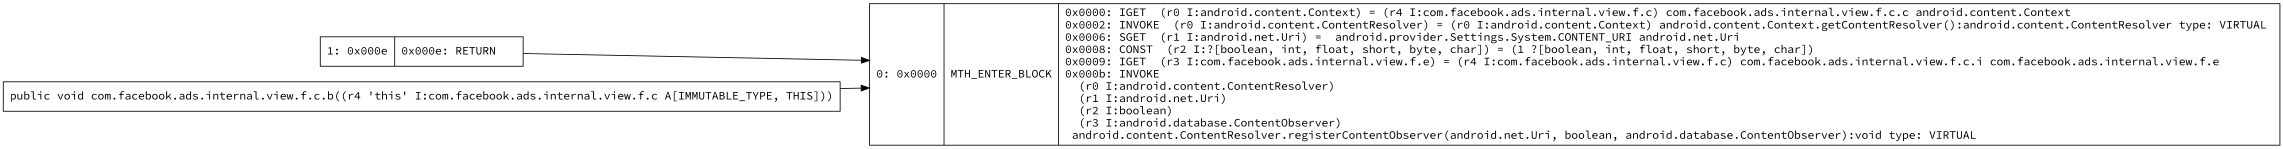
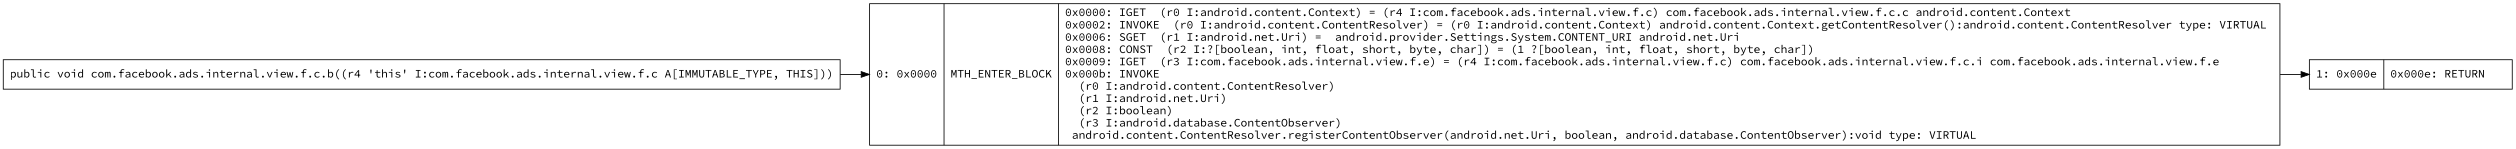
edge "1: 0x000e" -> "0: 0x0000": reversed
